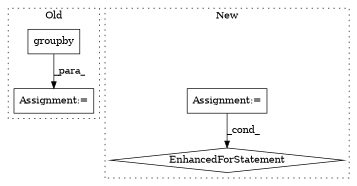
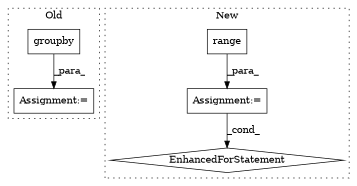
node "range": added
